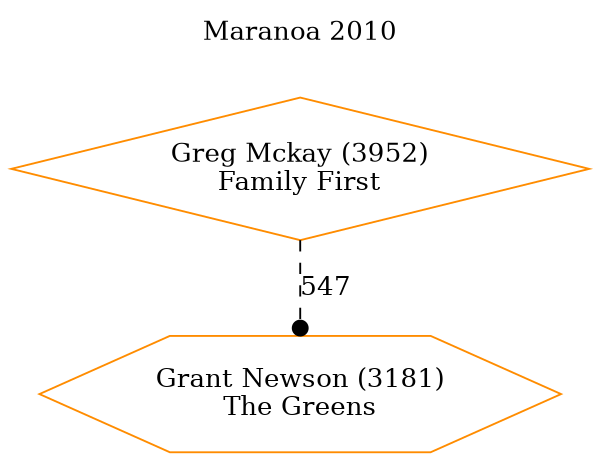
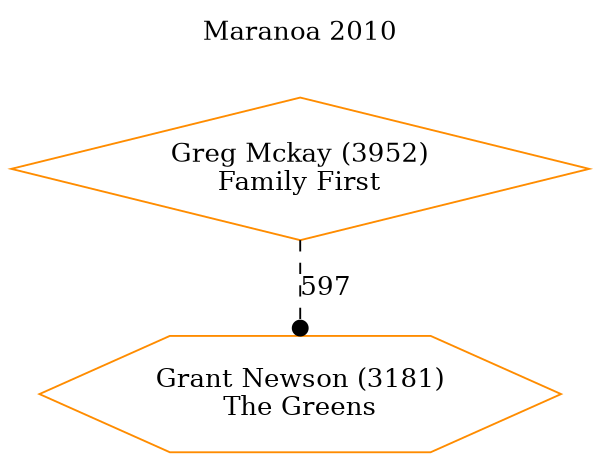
edge "Greg Mckay (3952) Family First" -> "Grant Newson (3181) The Greens": label "547" -> "597"
